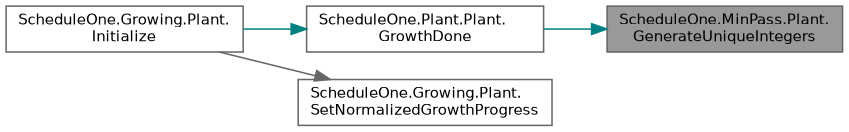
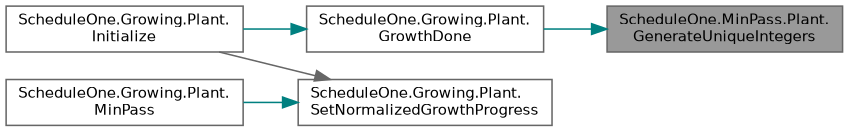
node "ScheduleOne.Plant.Plant. GrowthDone": label "ScheduleOne.Plant.Plant. GrowthDone" -> "ScheduleOne.Growing.Plant. GrowthDone"
node "ScheduleOne.Growing.Plant. MinPass": added
